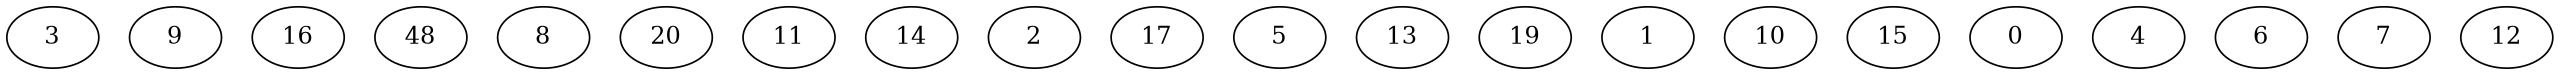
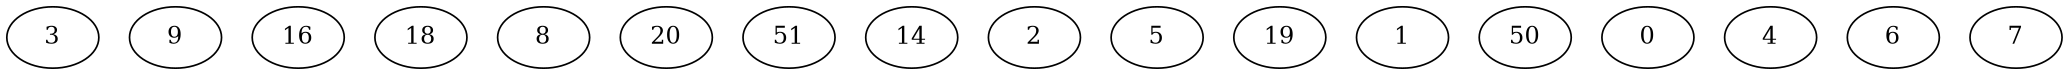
node "48": label "48" -> "18"
node "11": label "11" -> "51"
node "17": removed
node "13": removed
node "10": label "10" -> "50"
node "15": removed
node "12": removed
